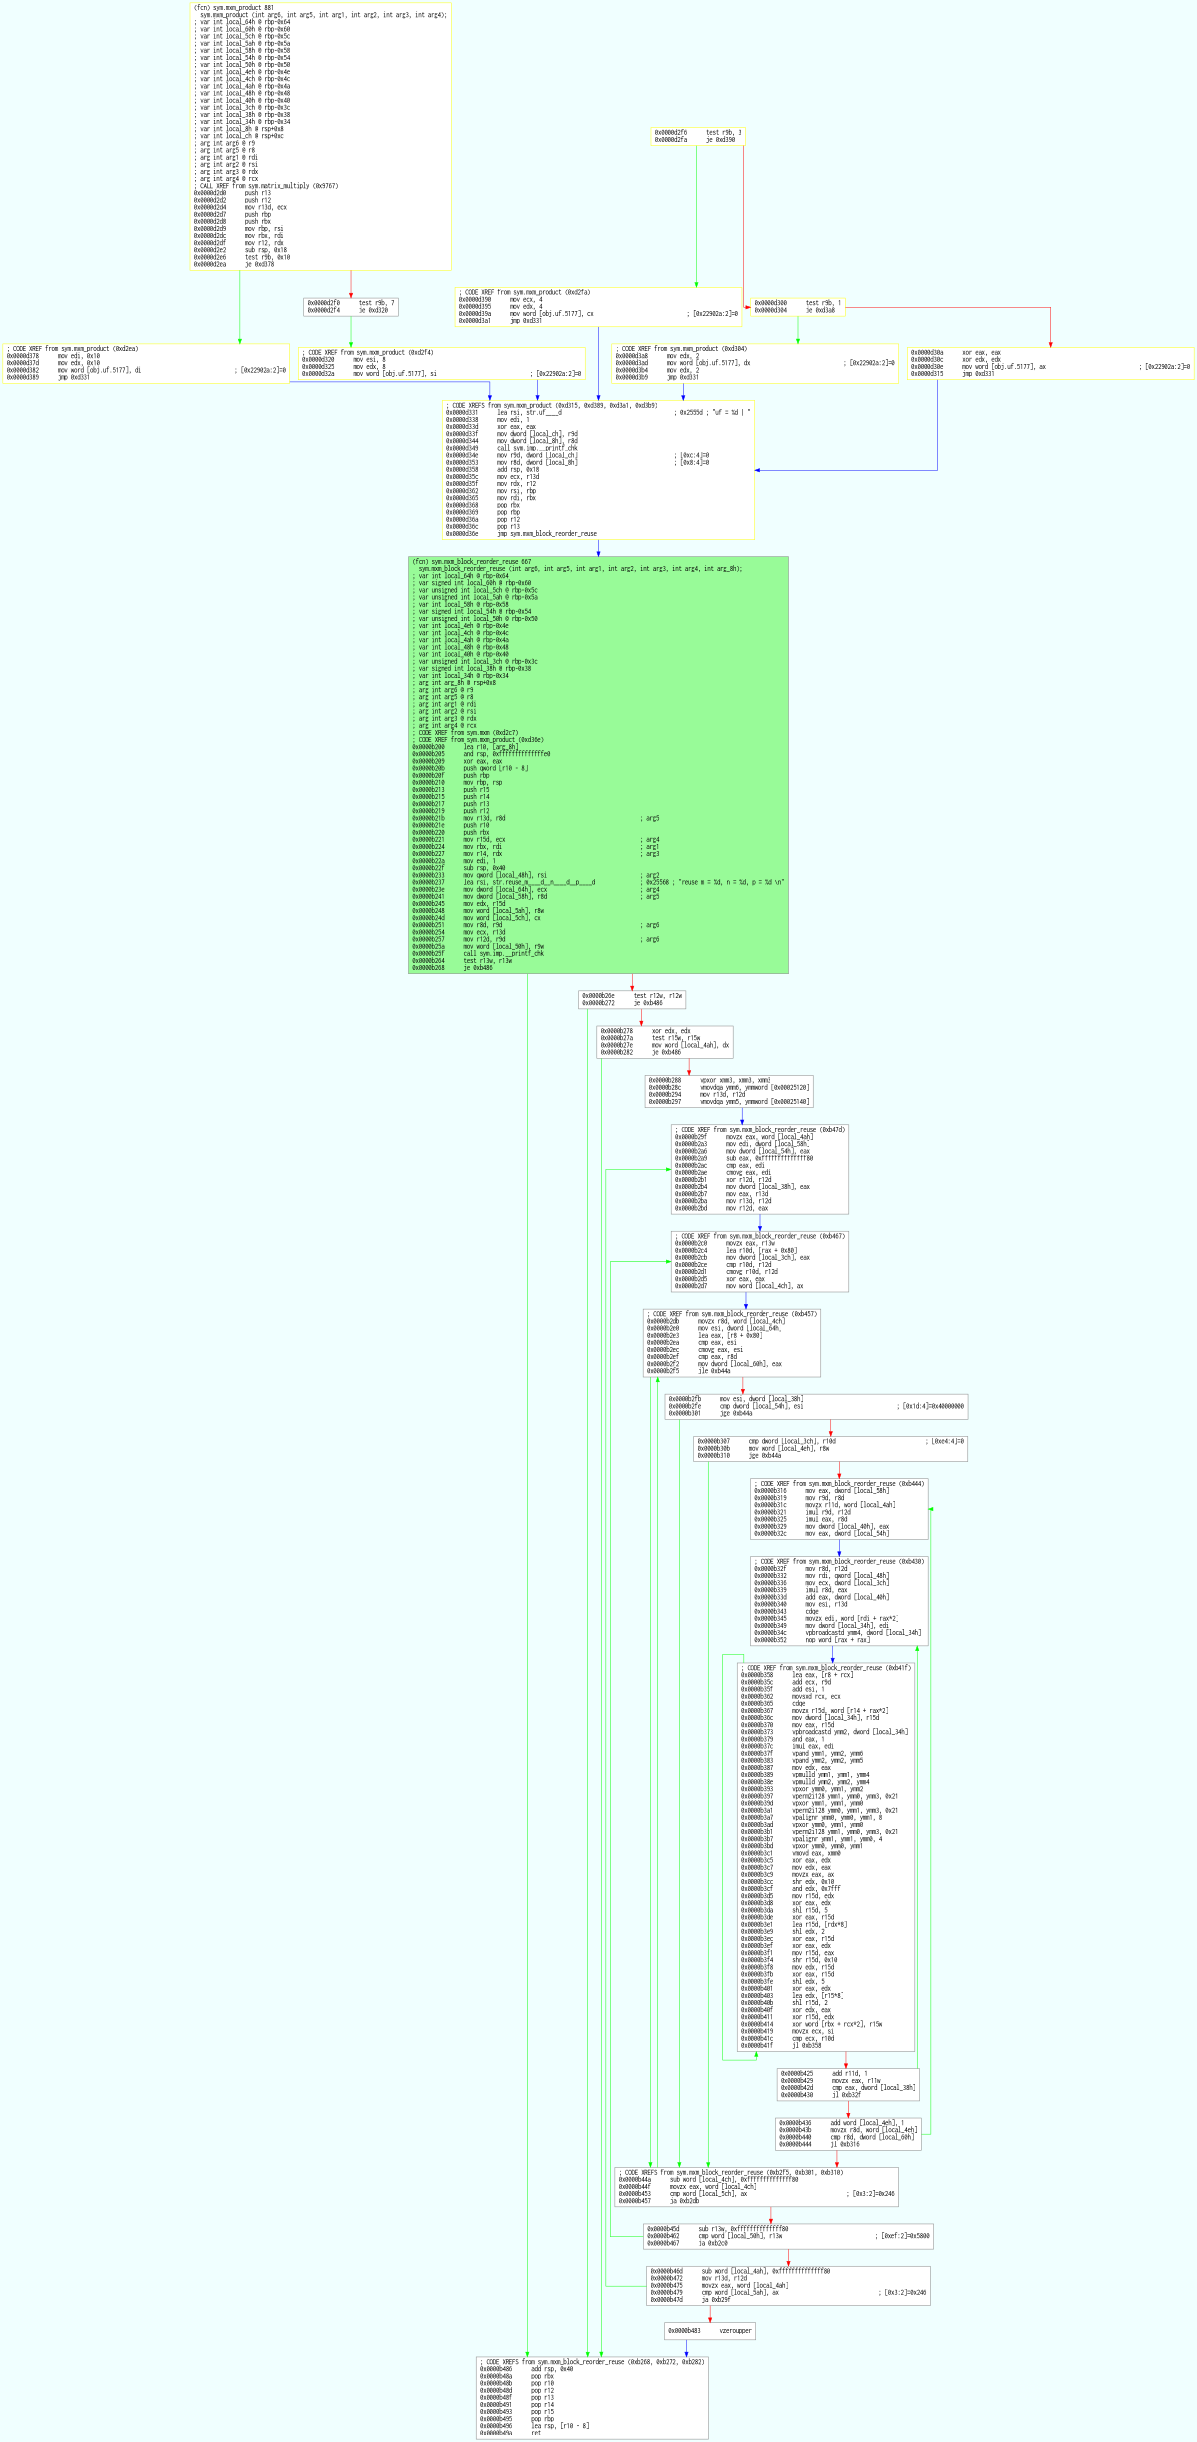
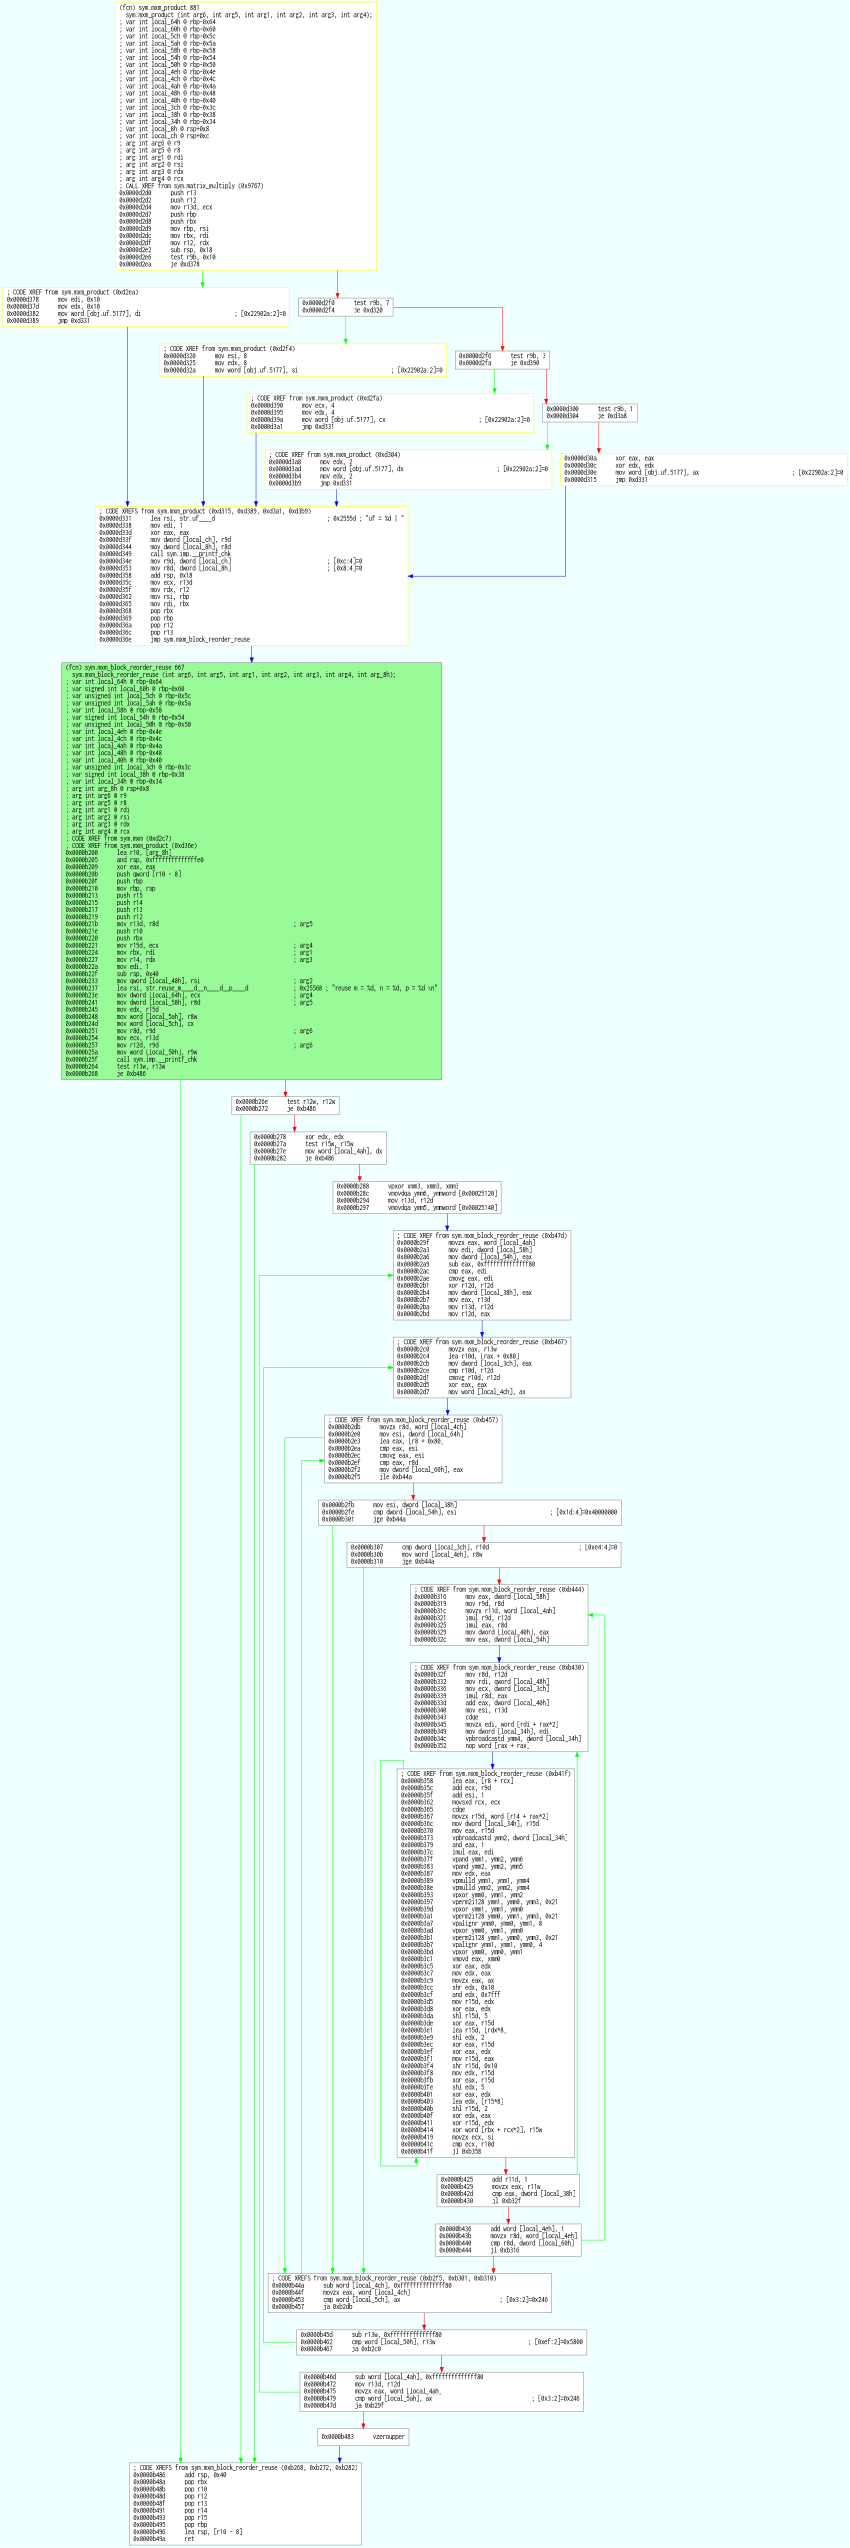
node "0x0000d2f6      test r9b, 3 0x0000d2fa      je 0xd390": color yellow -> #7f7f7f
edge "0x0000d2f0      test r9b, 7 0x0000d2f4      je 0xd320" -> "0x0000d2f6      test r9b, 3 0x0000d2fa      je 0xd390": added
node "0x0000d300      test r9b, 1 0x0000d304      je 0xd3a8": color yellow -> #7f7f7f
